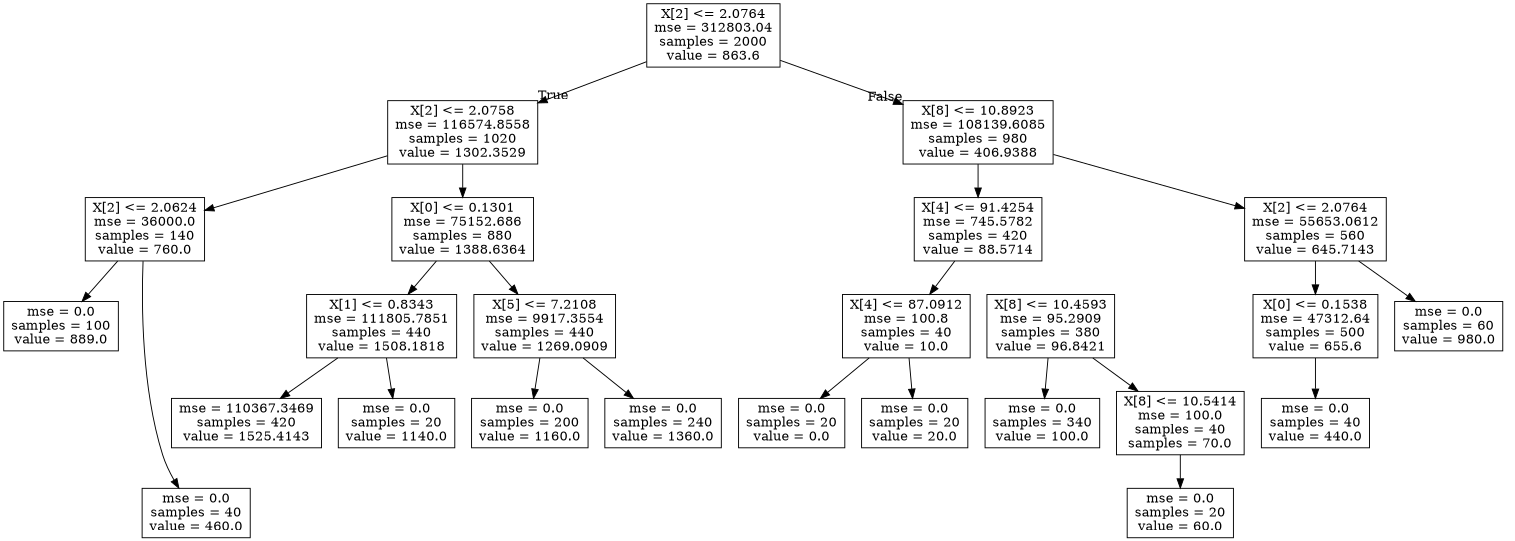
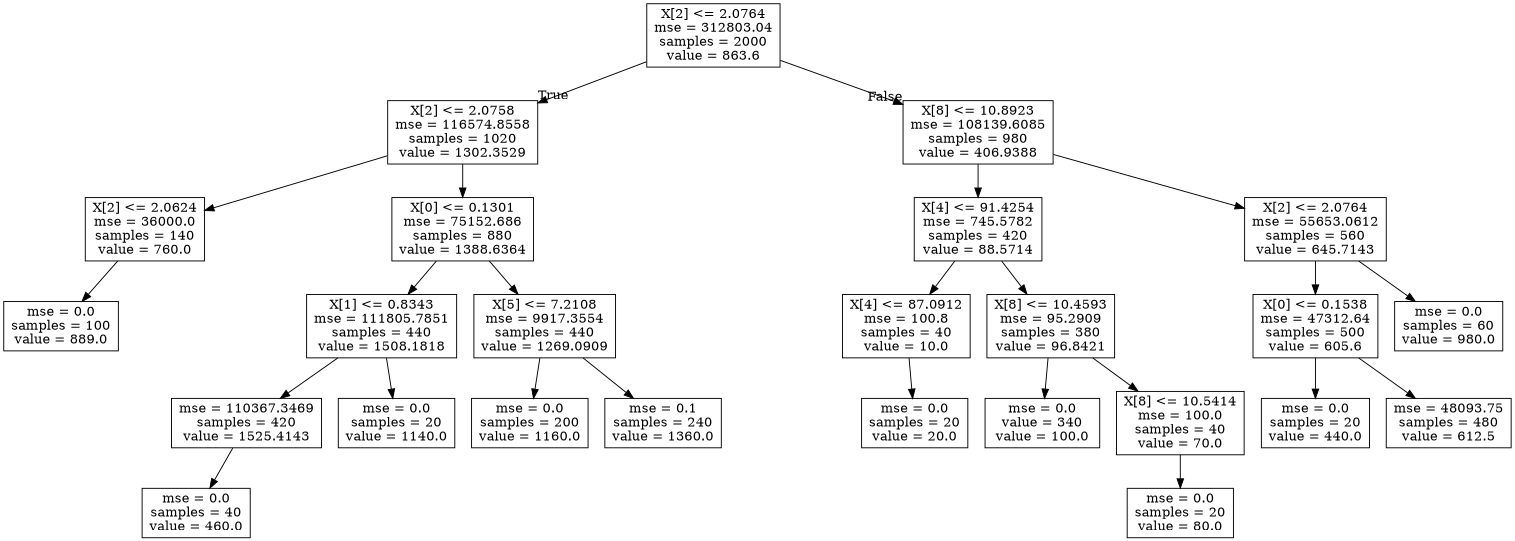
edge "X[4] <= 91.4254 mse = 745.5782 samples = 420 value = 88.5714" -> "X[8] <= 10.4593 mse = 95.2909 samples = 380 value = 96.8421": added
node "X[0] <= 0.1538 mse = 47312.64 samples = 500 value = 655.6": label "X[0] <= 0.1538 mse = 47312.64 samples = 500 value = 655.6" -> "X[0] <= 0.1538 mse = 47312.64 samples = 500 value = 605.6"
edge "X[2] <= 2.0624 mse = 36000.0 samples = 140 value = 760.0" -> "mse = 0.0 samples = 40 value = 460.0": now "mse = 110367.3469 samples = 420 value = 1525.4143" -> "mse = 0.0 samples = 40 value = 460.0"
node "mse = 0.0 samples = 240 value = 1360.0": label "mse = 0.0 samples = 240 value = 1360.0" -> "mse = 0.1 samples = 240 value = 1360.0"
node "mse = 0.0 samples = 20 value = 0.0": removed
node "mse = 0.0 samples = 340 value = 100.0": label "mse = 0.0 samples = 340 value = 100.0" -> "mse = 0.0 value = 340 value = 100.0"
node "X[8] <= 10.5414 mse = 100.0 samples = 40 samples = 70.0": label "X[8] <= 10.5414 mse = 100.0 samples = 40 samples = 70.0" -> "X[8] <= 10.5414 mse = 100.0 samples = 40 value = 70.0"
node "mse = 0.0 samples = 40 value = 440.0": label "mse = 0.0 samples = 40 value = 440.0" -> "mse = 0.0 samples = 20 value = 440.0"
node "mse = 48093.75 samples = 480 value = 612.5": added
node "mse = 0.0 samples = 20 value = 60.0": label "mse = 0.0 samples = 20 value = 60.0" -> "mse = 0.0 samples = 20 value = 80.0"
